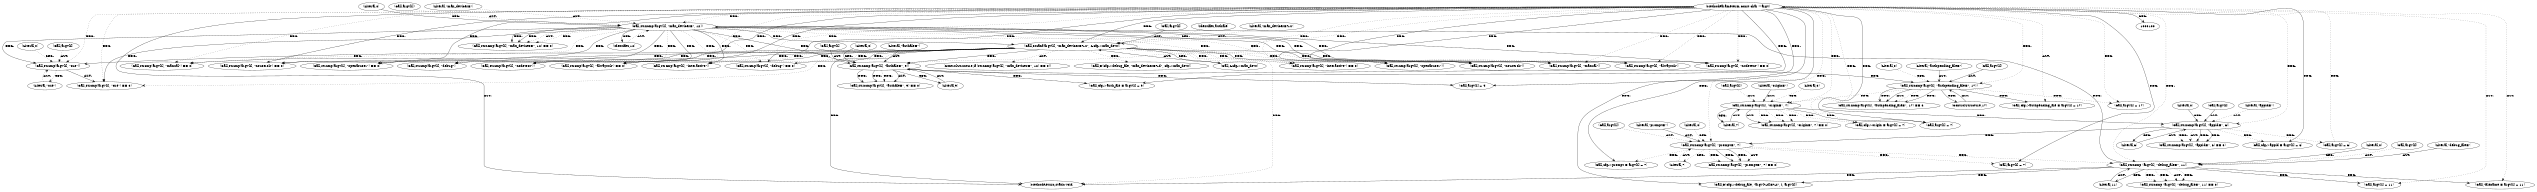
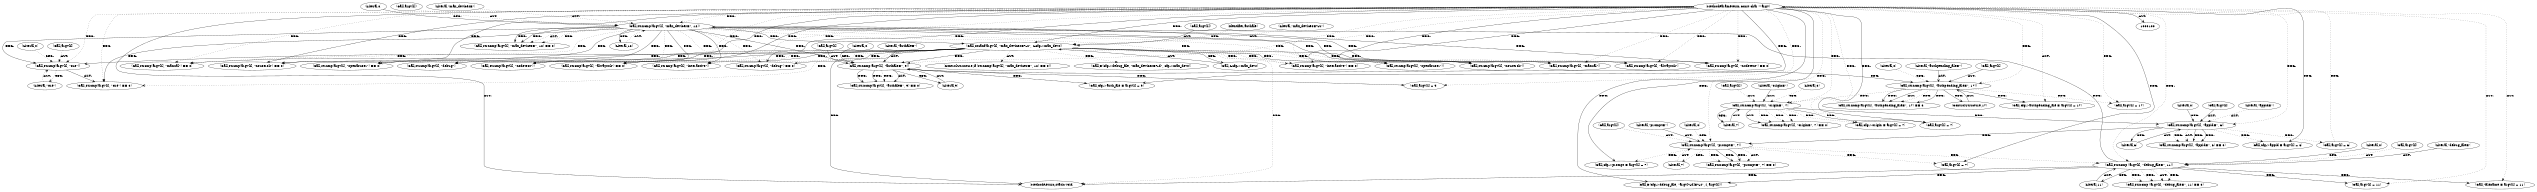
edge "(MethodParameterIn,const char **argv)" -> "1000100": label "CFG: " -> "AST: "
node "(Identifier,12)": label "(Identifier,12)" -> "(Literal,12)"
edge "(MethodParameterIn,const char **argv)" -> "(Call,argv[i] + 9)": style solid -> dotted
